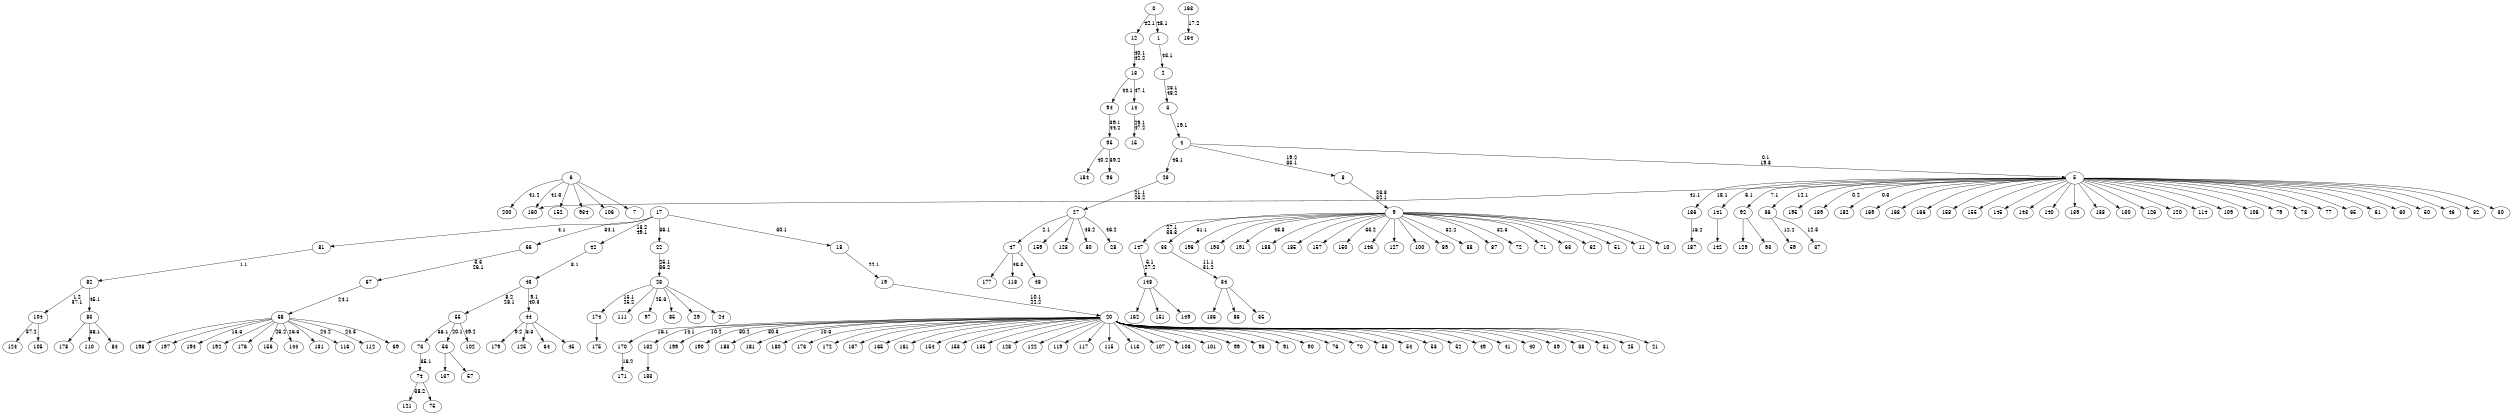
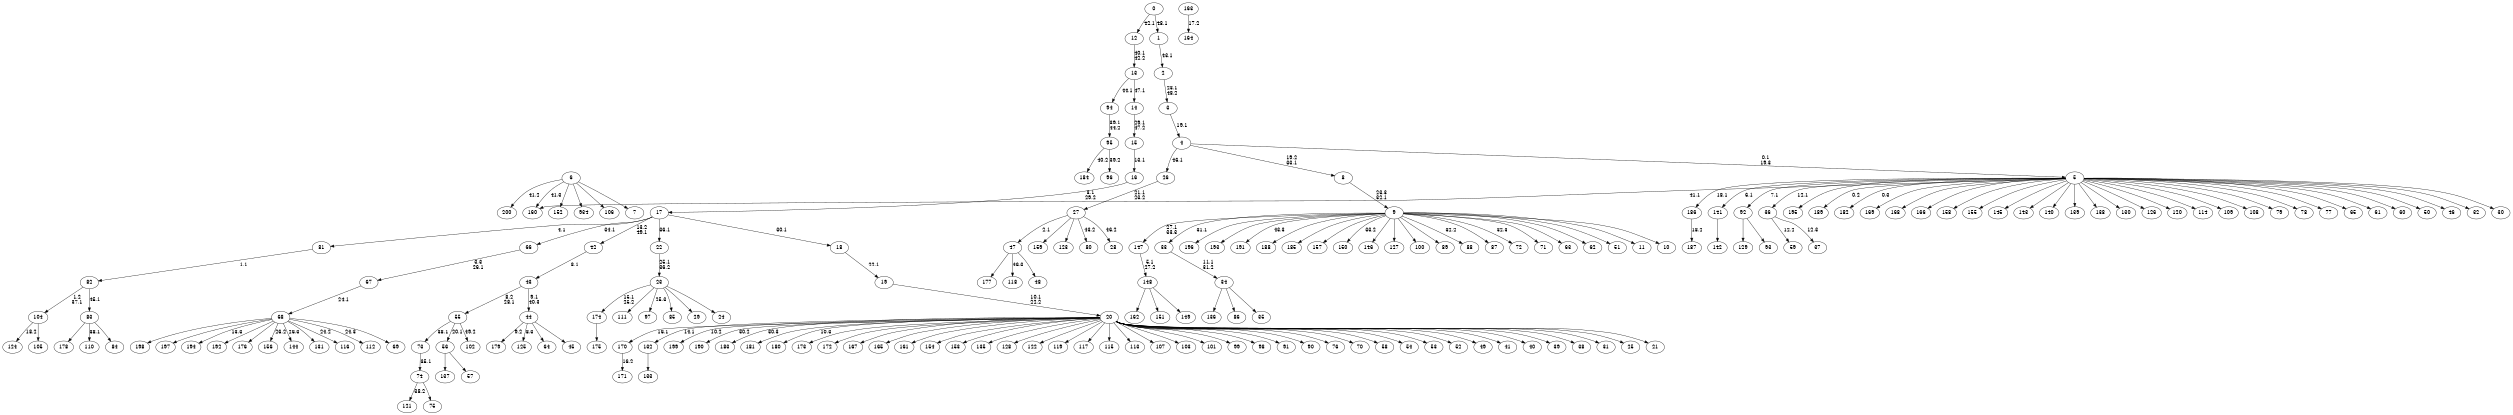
node "16": added
edge "104" -> "124": label "37,2" -> "18,2"
